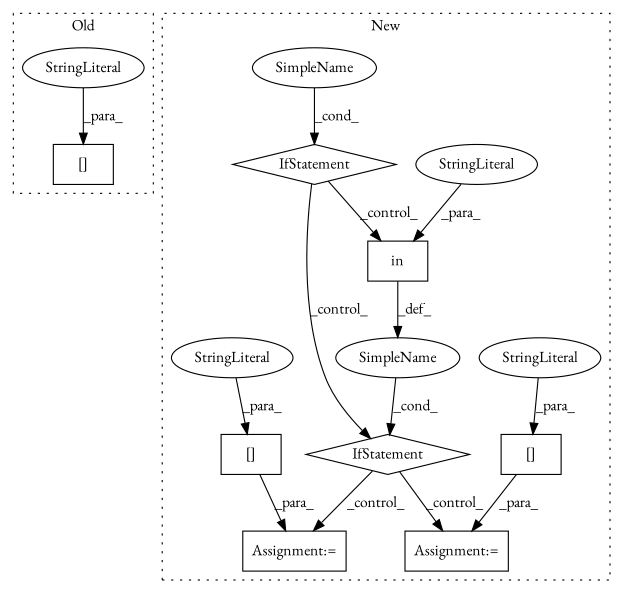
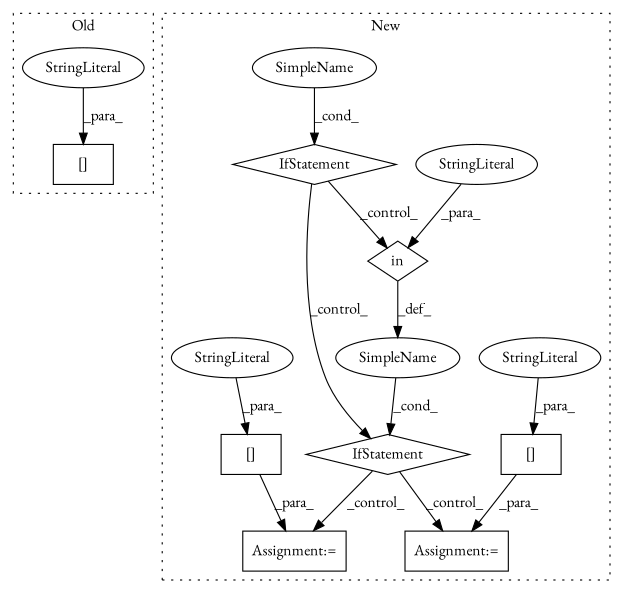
node "in": shape box -> diamond
